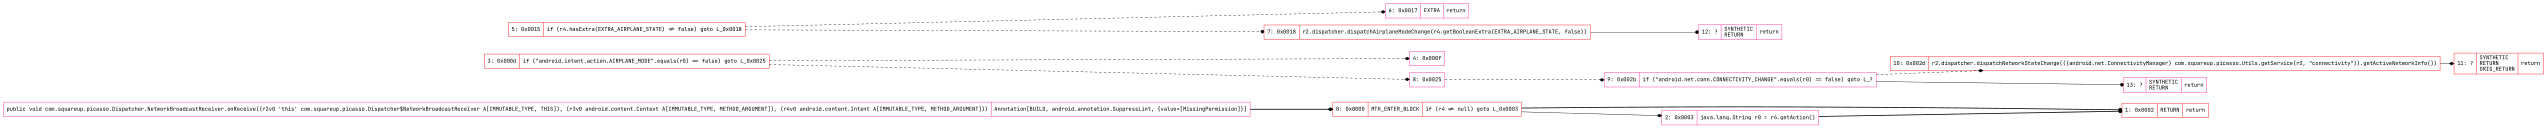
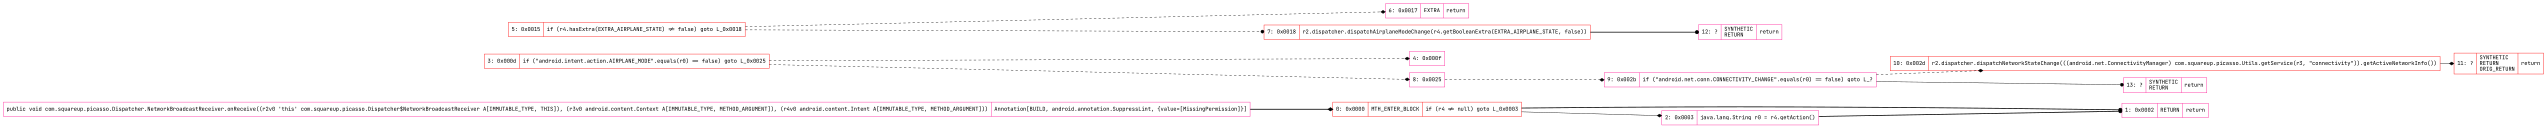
edge "7: 0x0018" -> "12: ?": style solid -> bold
node "1: 0x0002": color red -> deeppink
